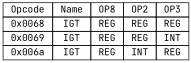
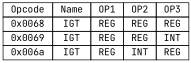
node "Opcode": text "OP8" -> "OP1"
